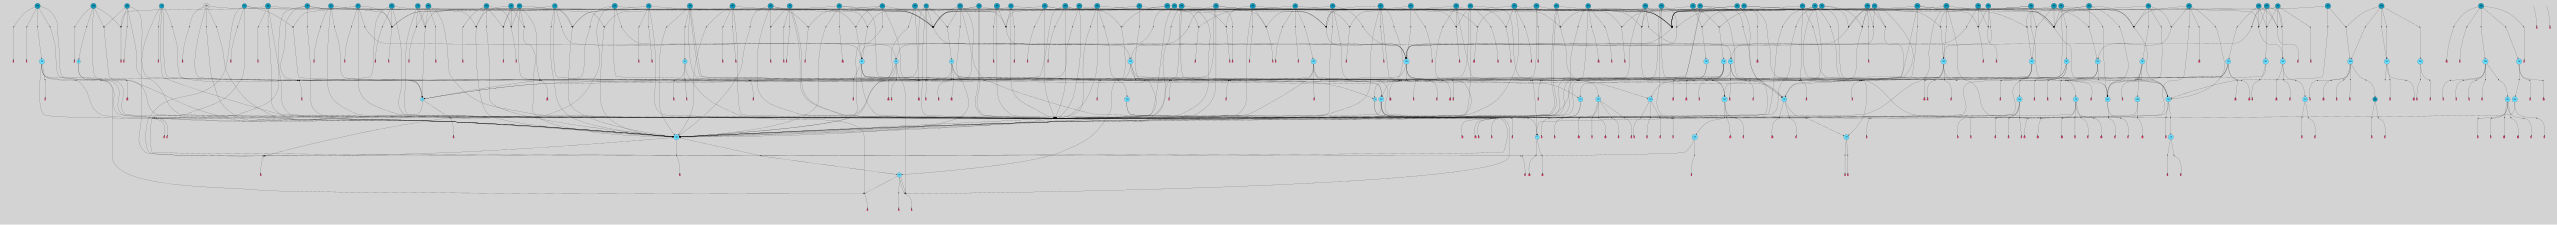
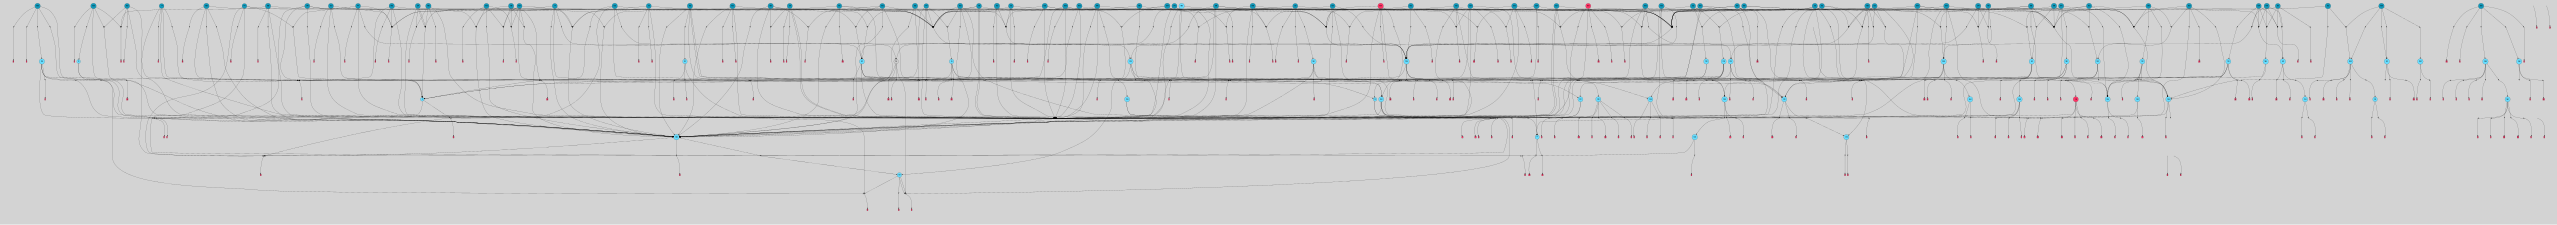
node "T866": fillcolor #cccccc -> #1199bb
node "T865": fillcolor #1199bb -> #66ddff
node "T830": fillcolor #1199bb -> #ff3366
node "T867": fillcolor #1199bb -> #ff3366
node "T861": removed
node "T54": fillcolor #66ddff -> #cccccc
node "T844": added
node "T789": fillcolor #66ddff -> #ff3366
node "T93": fillcolor #1199bb -> #66ddff
node "T665": removed
node "T785": removed
